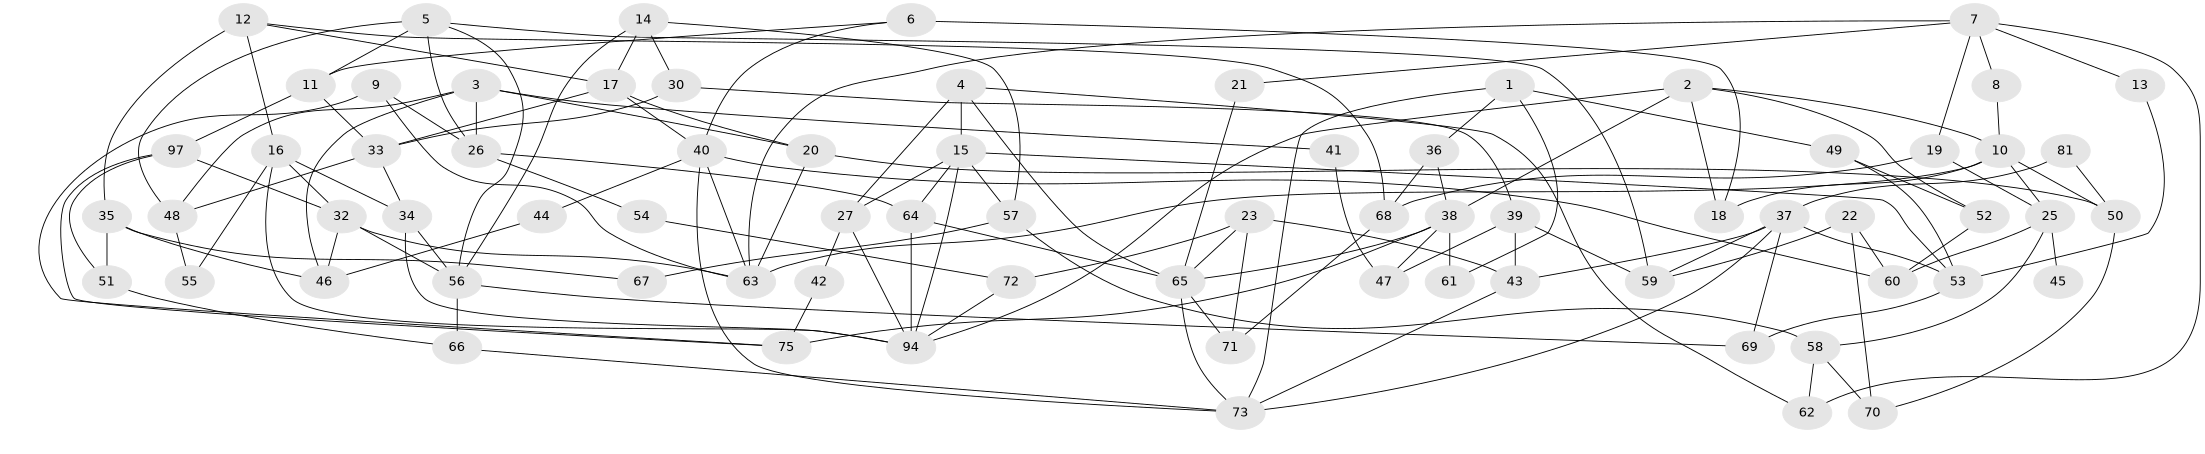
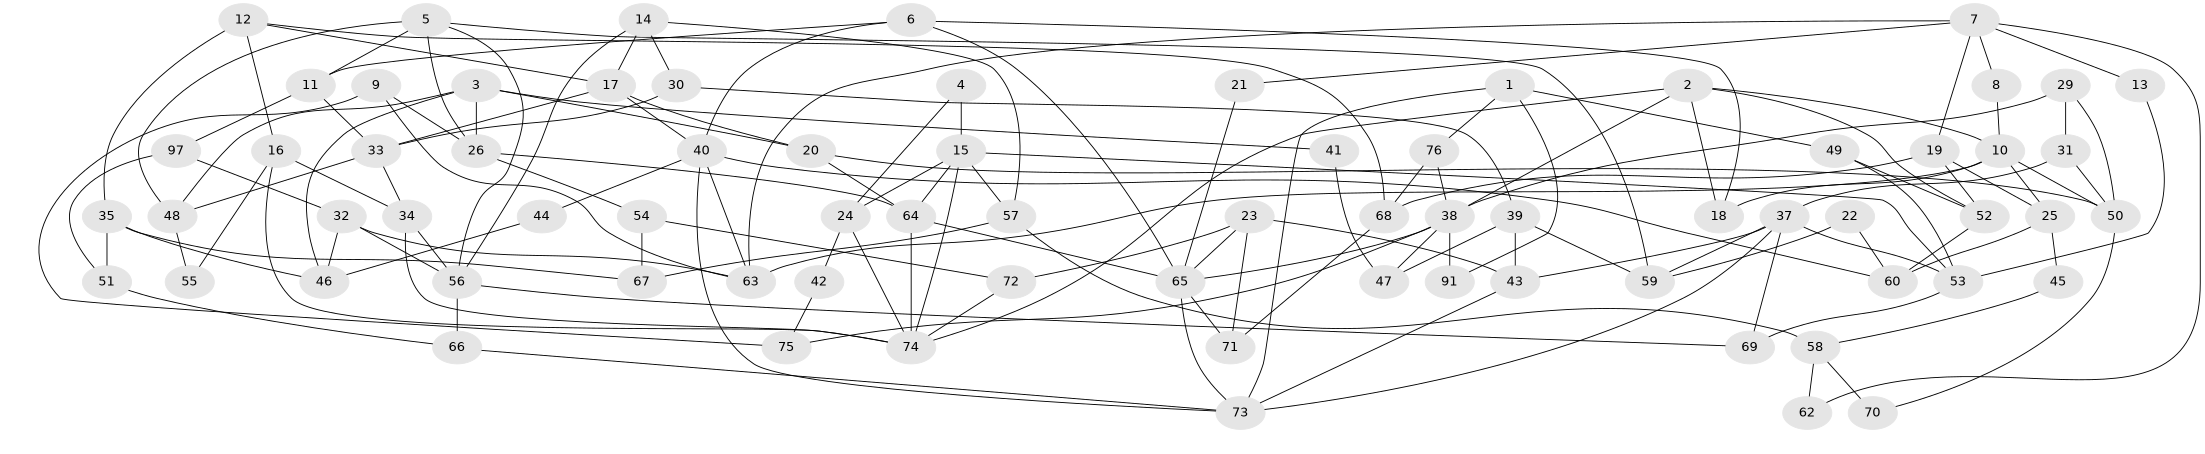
node "29": added
edge "4" -- "62": removed
node "36": label "36" -> "76"
node "81": label "81" -> "31"
edge "19" -- "52": added
edge "16" -- "32": removed
edge "4" -- "65": now "6" -- "65"
edge "20" -- "63": now "20" -- "64"
node "27": label "27" -> "24"
edge "54" -- "67": added
node "61": label "61" -> "91"
edge "22" -- "70": removed
edge "25" -- "58": now "45" -- "58"
edge "97" -- "75": removed
node "94": label "94" -> "74"
